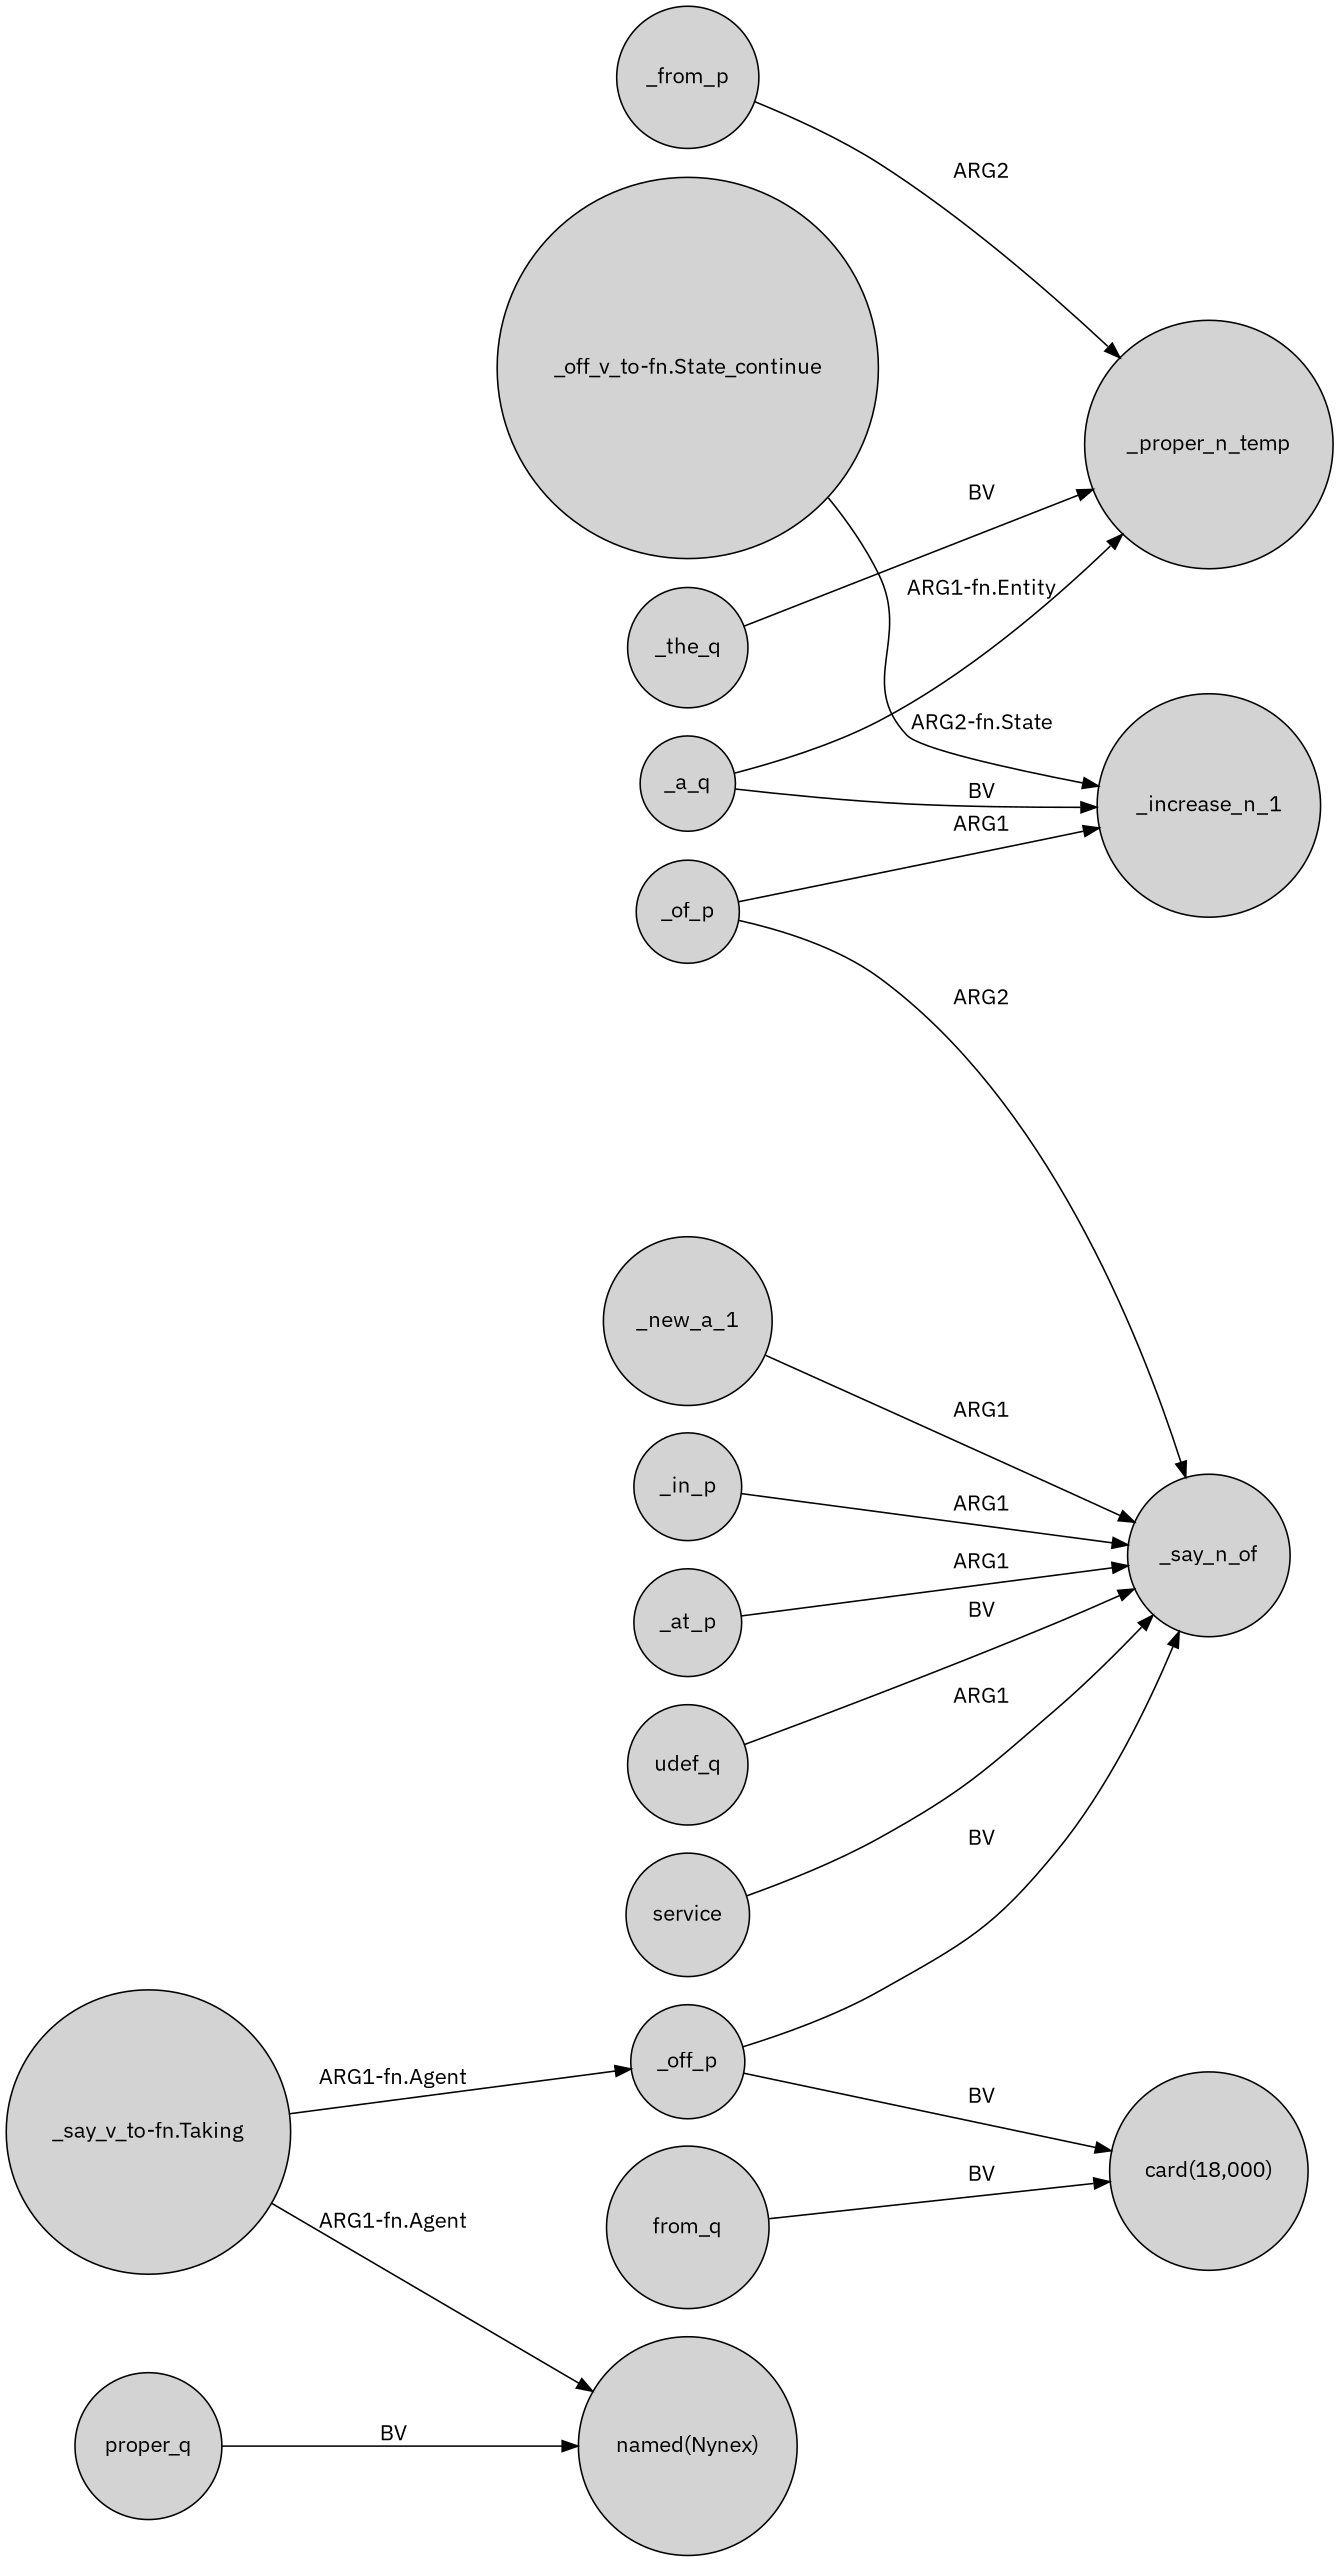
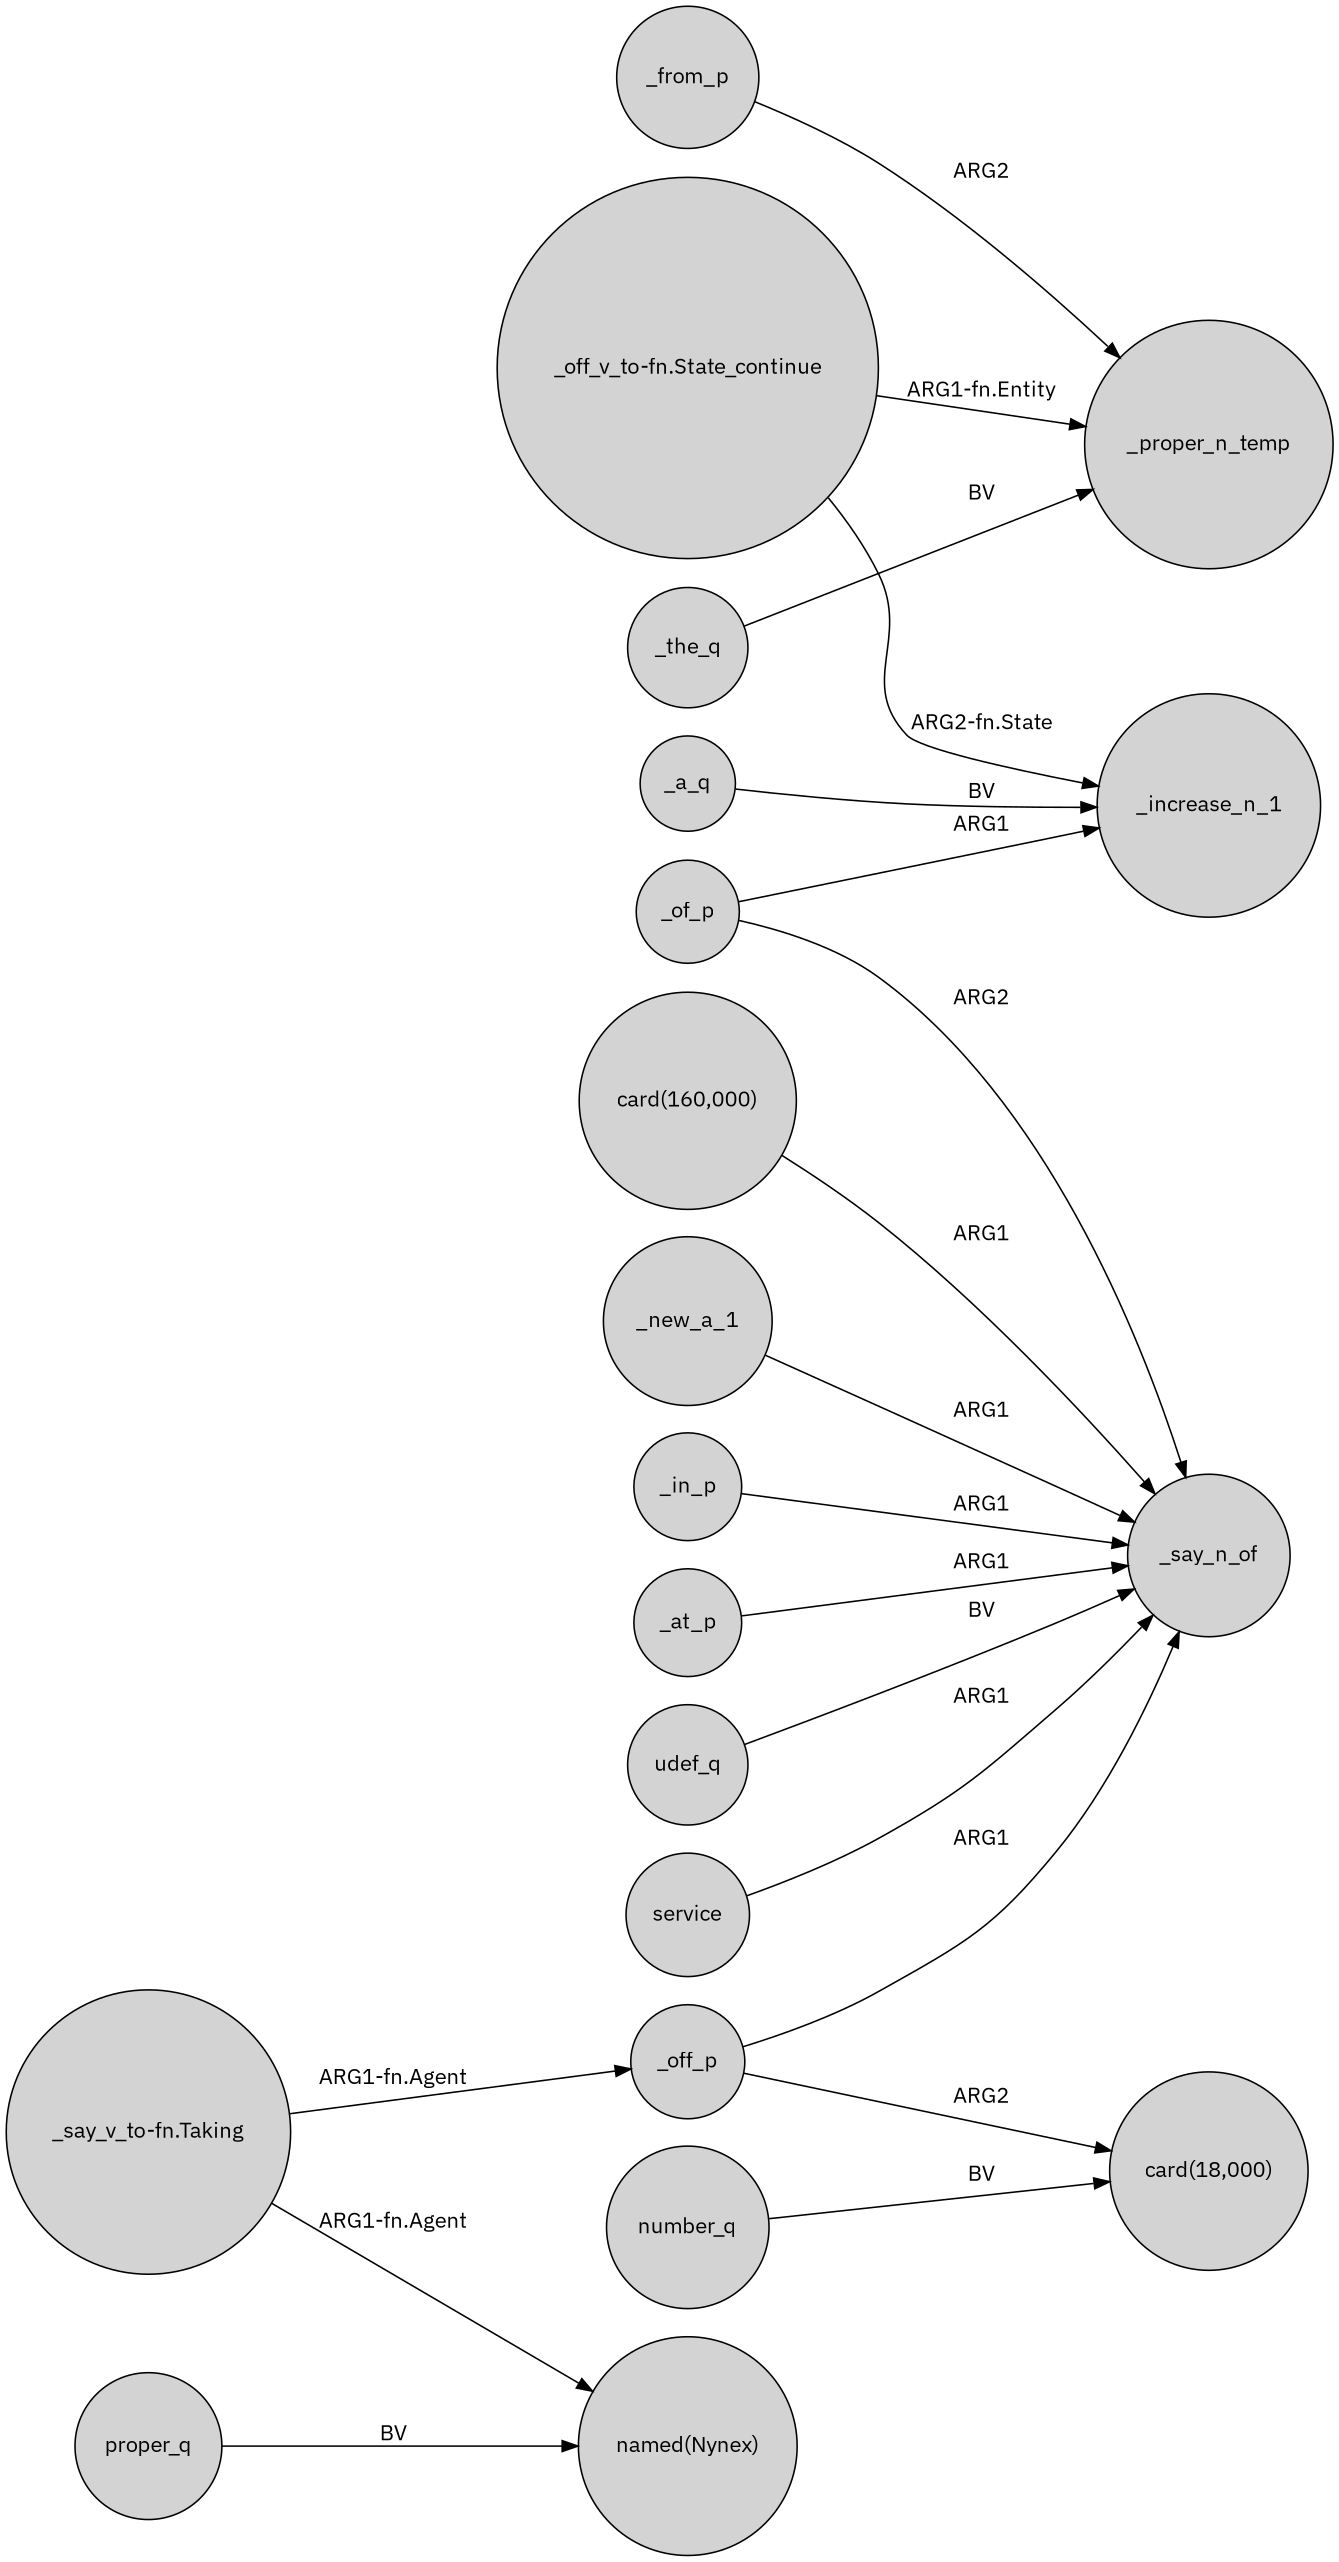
edge "_a_q" -> "_proper_n_temp": now "_off_v_to-fn.State_continue" -> "_proper_n_temp"
node "card(160,000)": added
edge "_off_p" -> "_say_n_of": label "BV" -> "ARG1"
edge "_off_p" -> "card(18,000)": label "BV" -> "ARG2"
node "from_q": label "from_q" -> "number_q"
